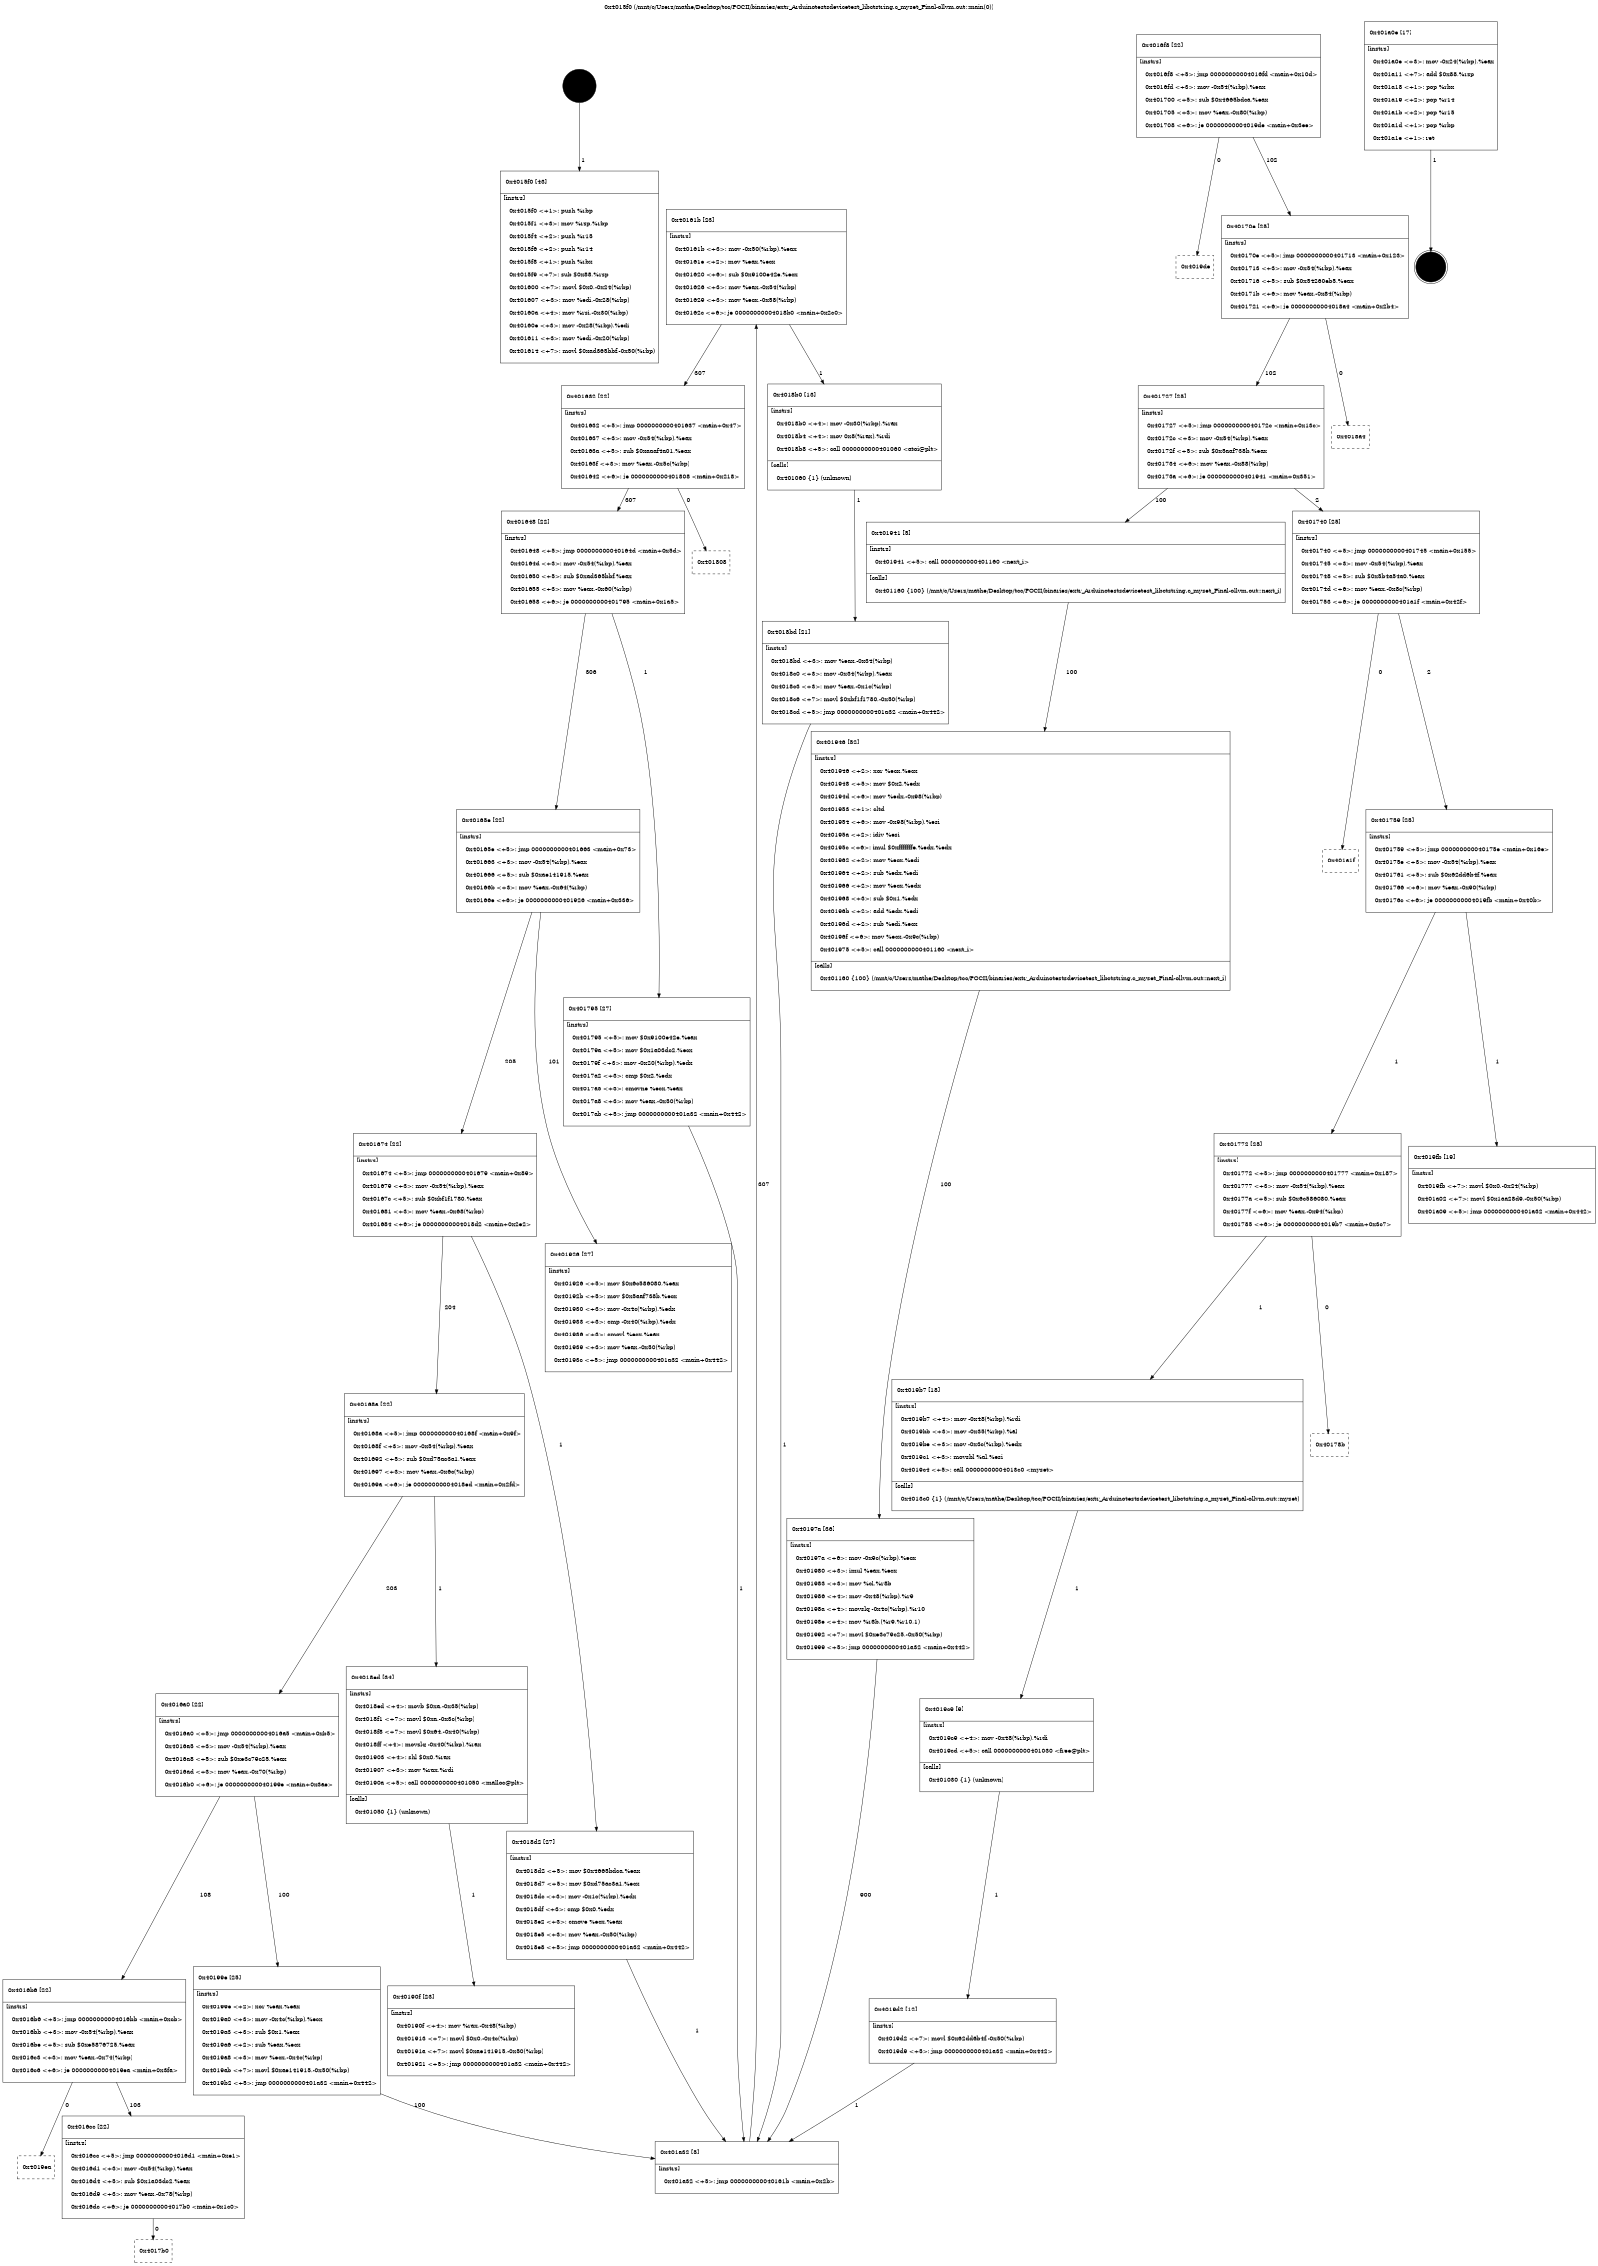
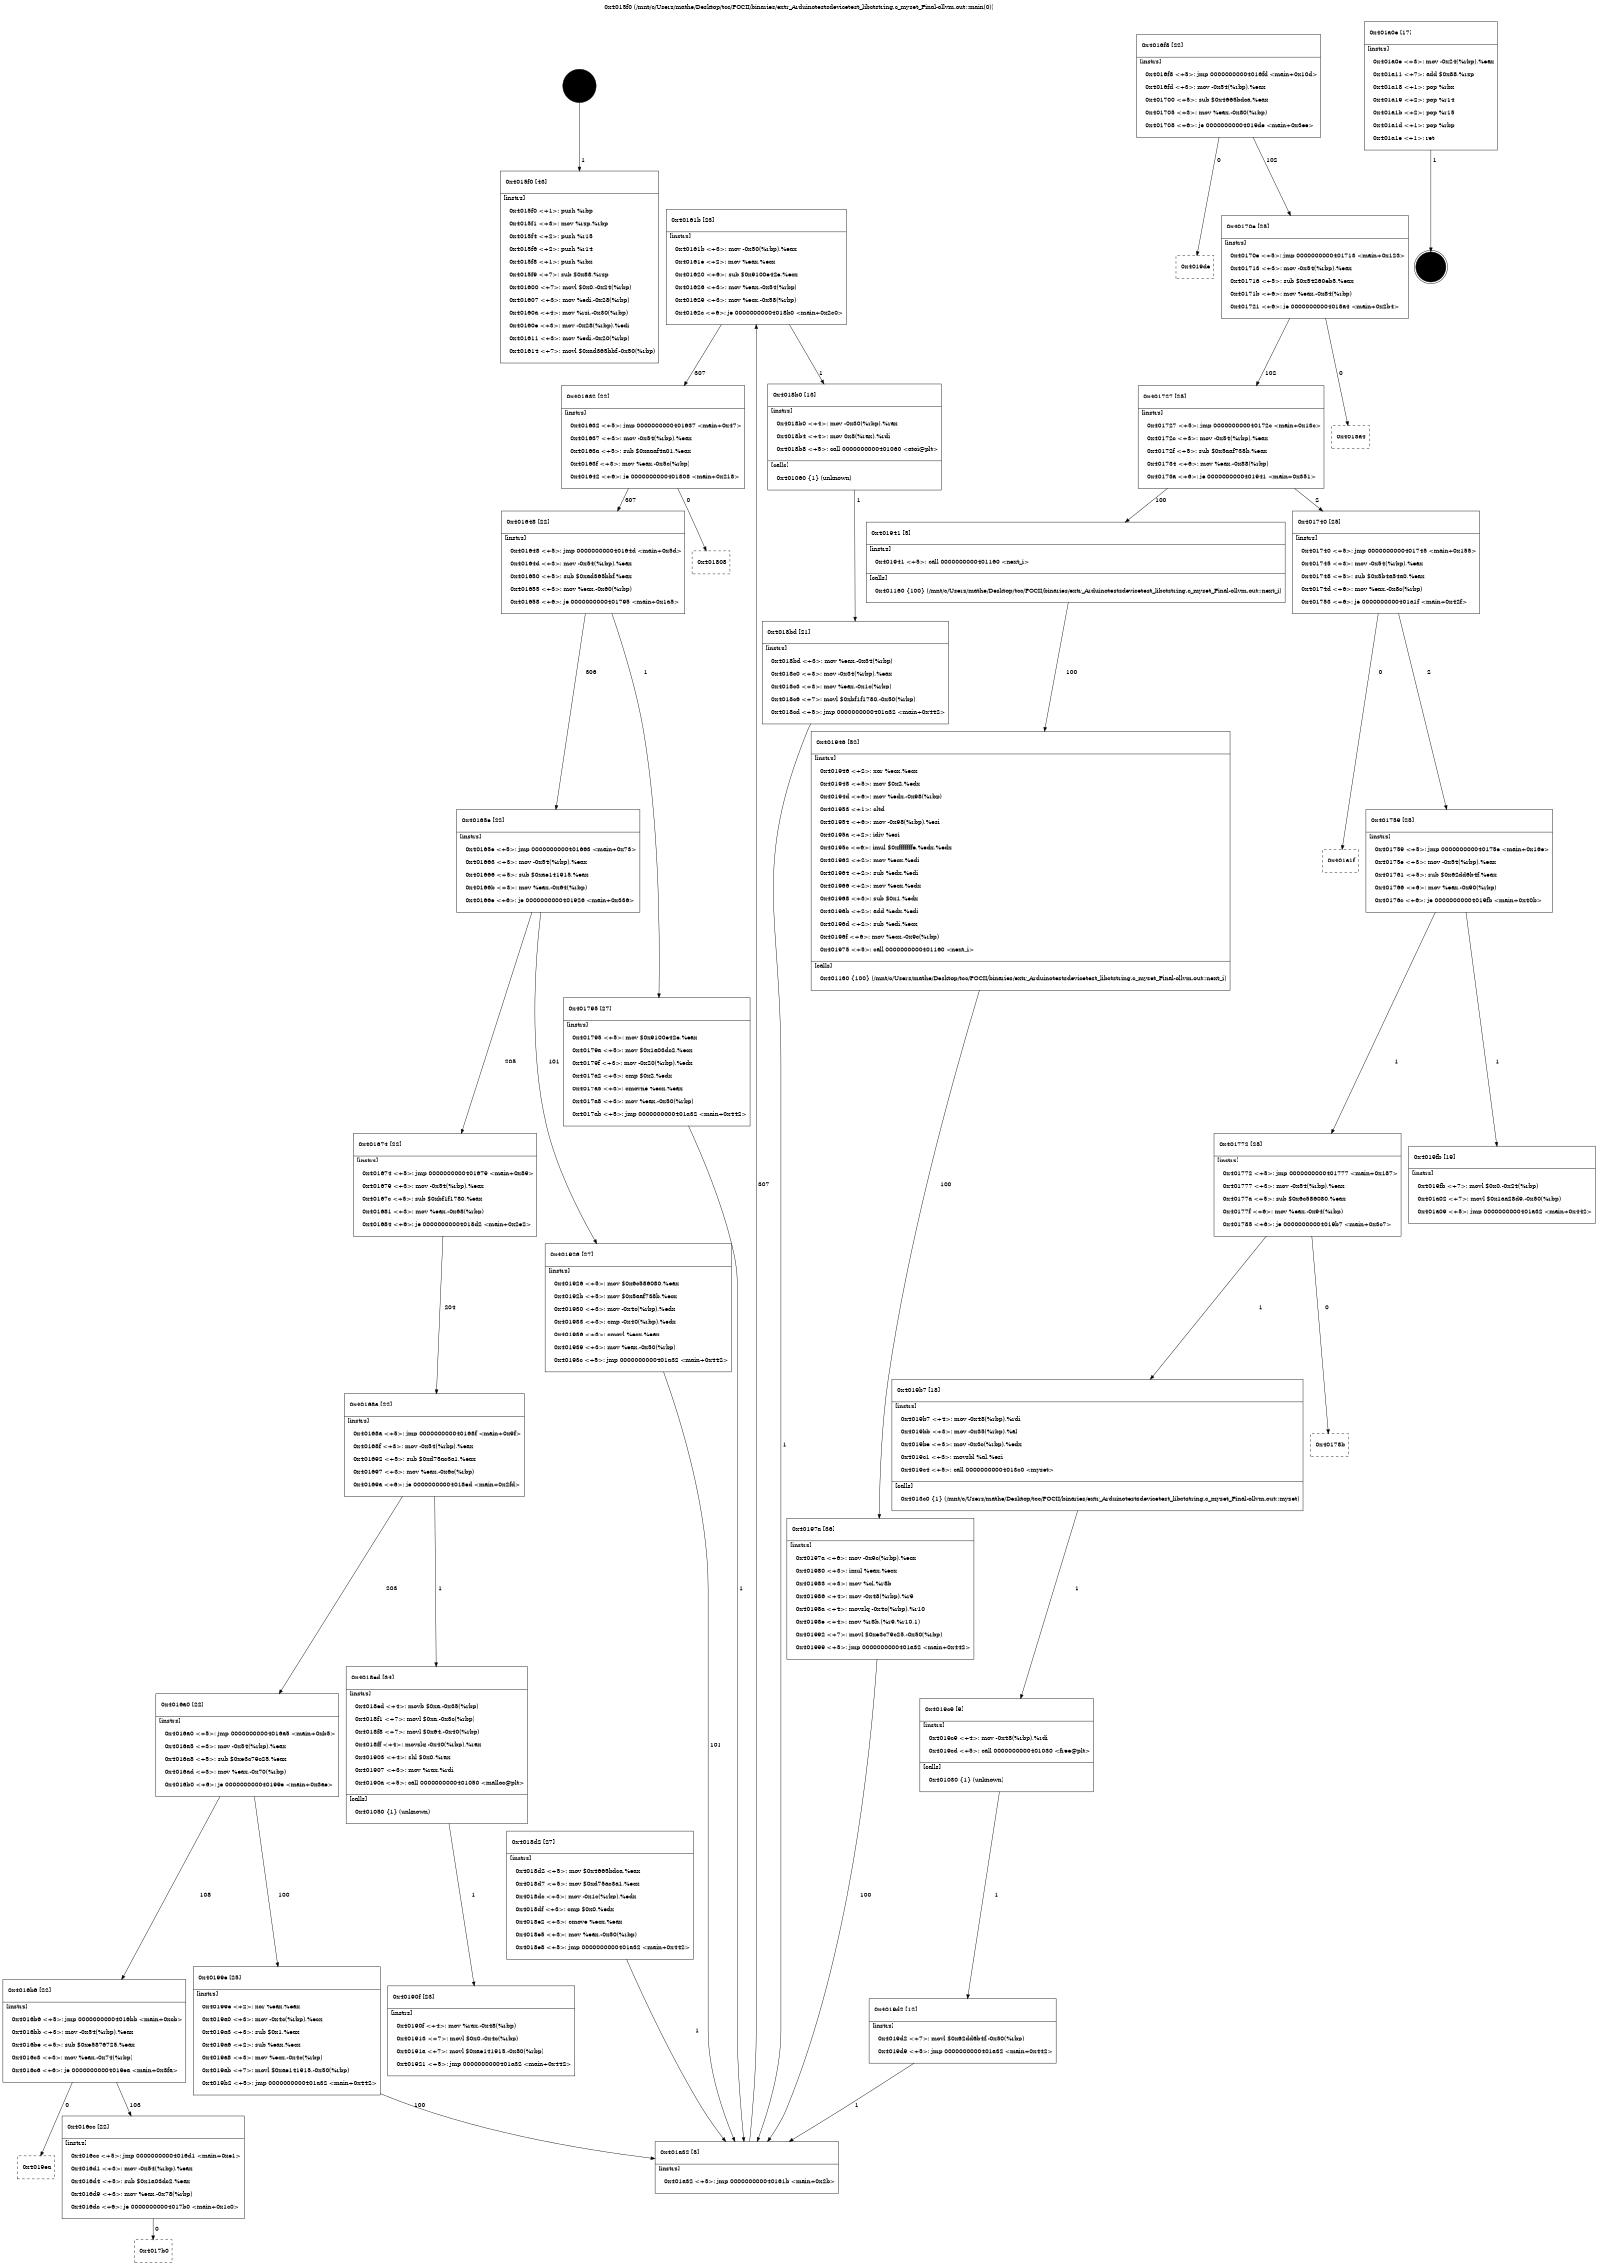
edge "0x401674 [22]" -> "0x4018d2 [27]": removed, label "1"
edge "0x401926 [27]" -> "0x401a32 [5]": added, label "101"
edge "0x40197a [36]" -> "0x401a32 [5]": label " 900" -> " 100"
